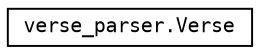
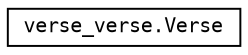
node "verse_parser.Verse": label "verse_parser.Verse" -> "verse_verse.Verse"
